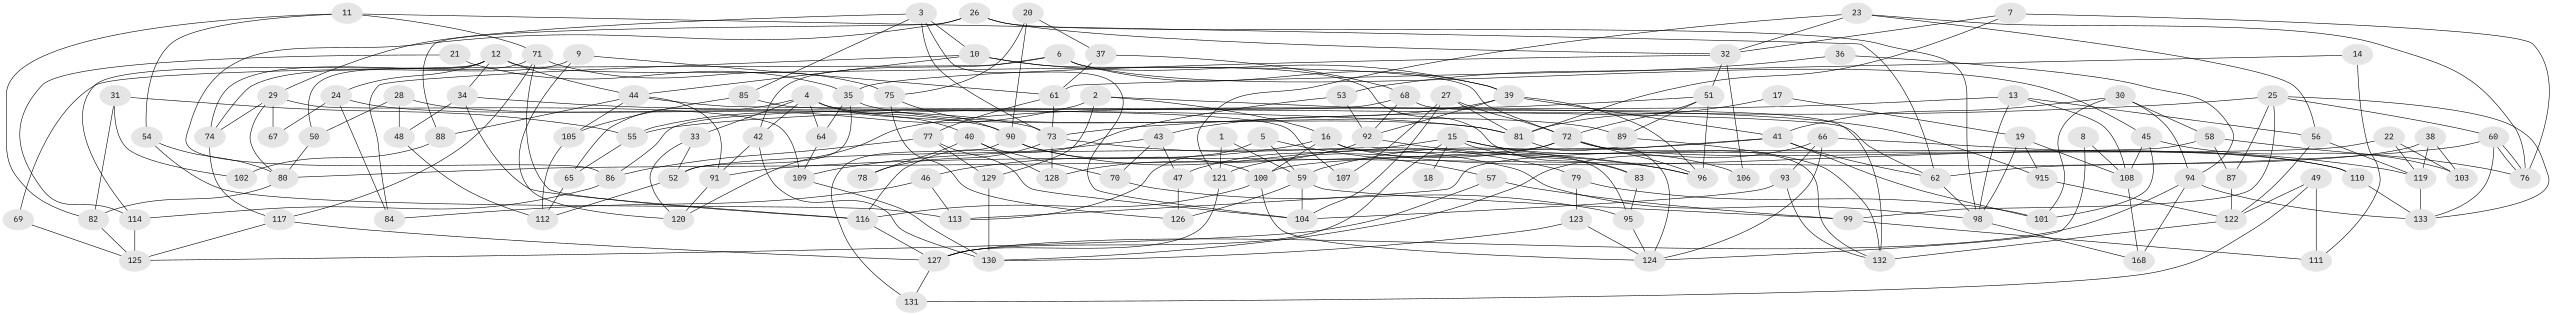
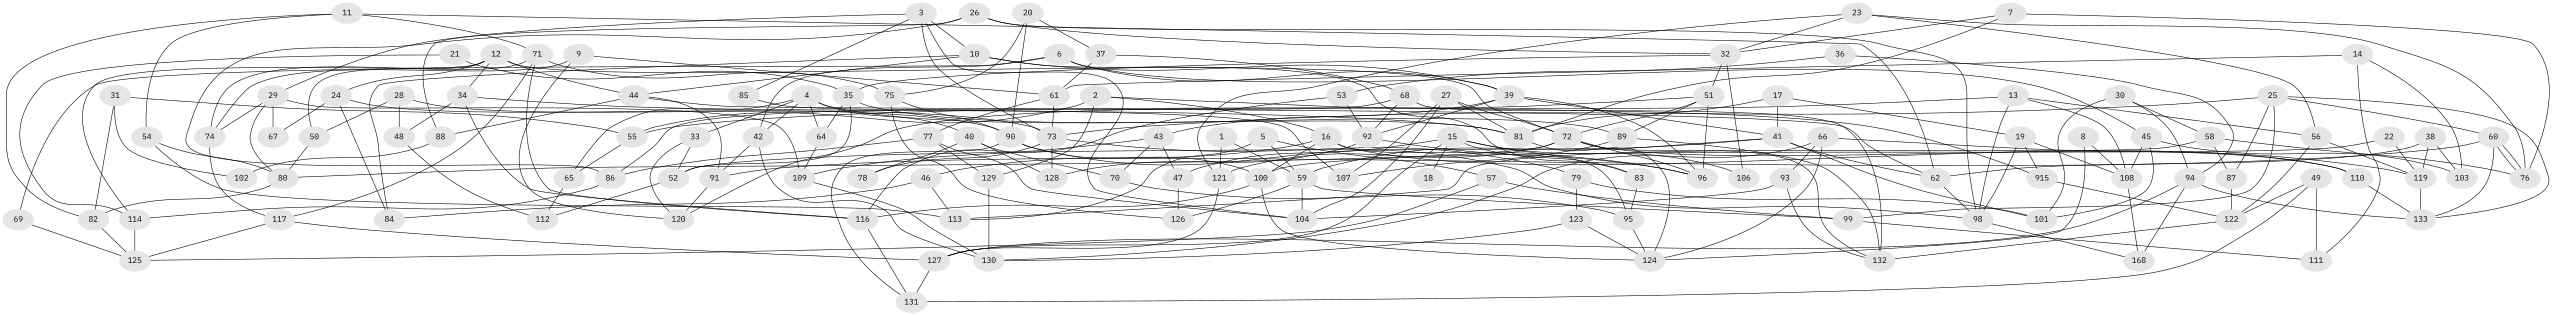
edge "30" -- "41": now "17" -- "41"
node "105": removed
edge "22" -- "103": now "14" -- "103"
edge "89" -- "107": added
edge "116" -- "127": now "116" -- "131"
